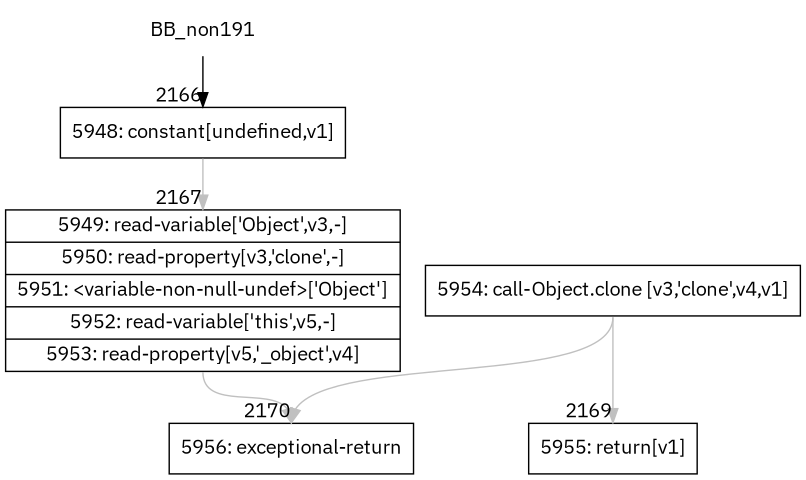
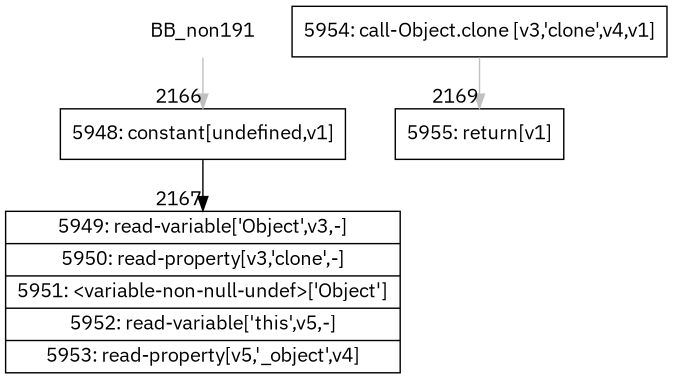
edge "BB_non191" -> "5948: constant[undefined,v1]": color black -> gray
edge "5948: constant[undefined,v1]" -> "5949: read-variable['Object',v3,-]": color gray -> black
node "5956: exceptional-return": removed
